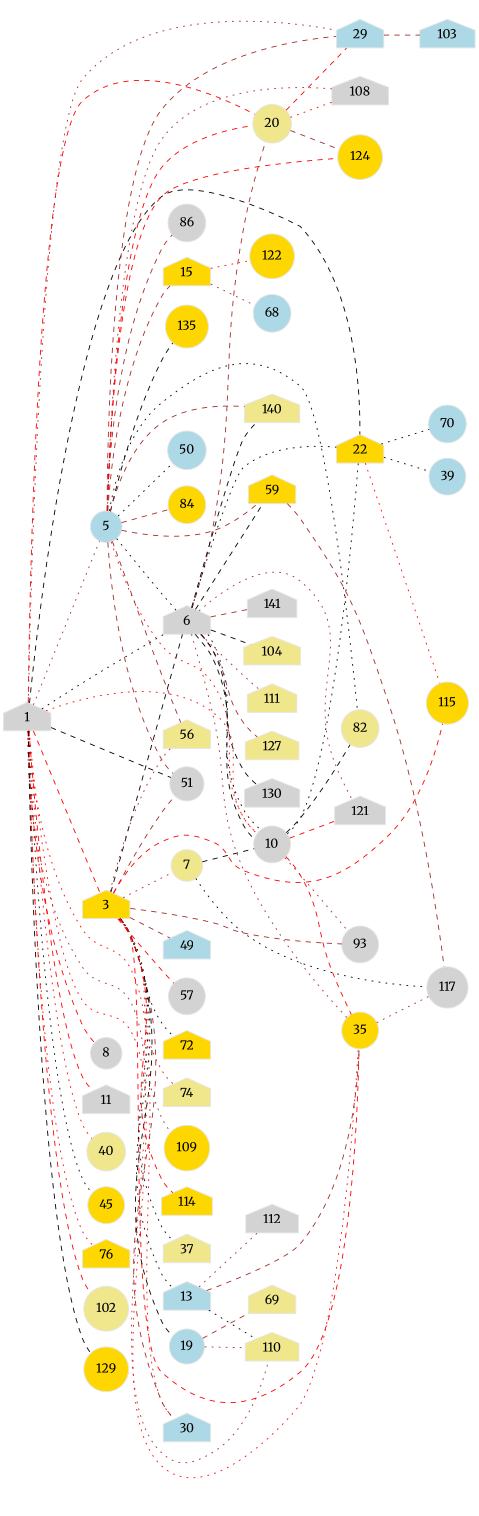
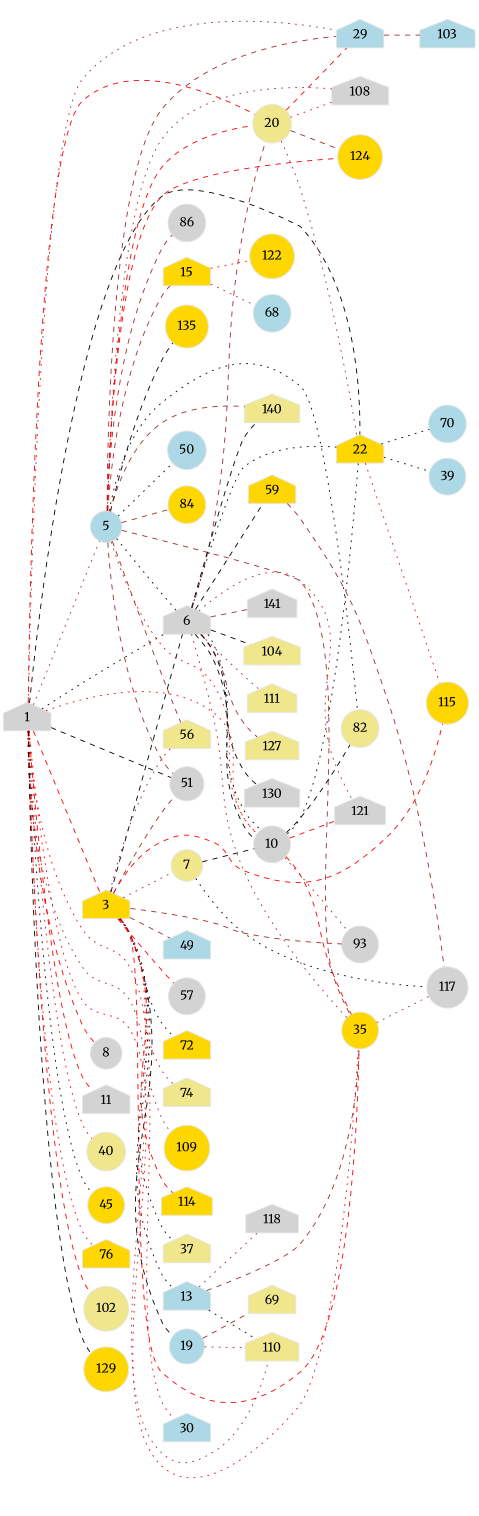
edge "20" -- "22": added
edge "59" -- "5": now "35" -- "5"
edge "3" -- "30": removed
node "112": label "112" -> "118"
